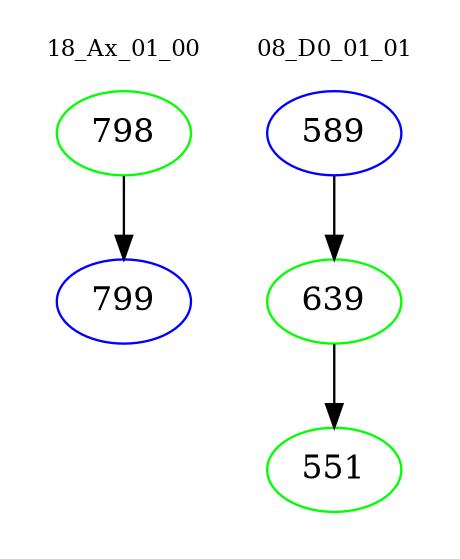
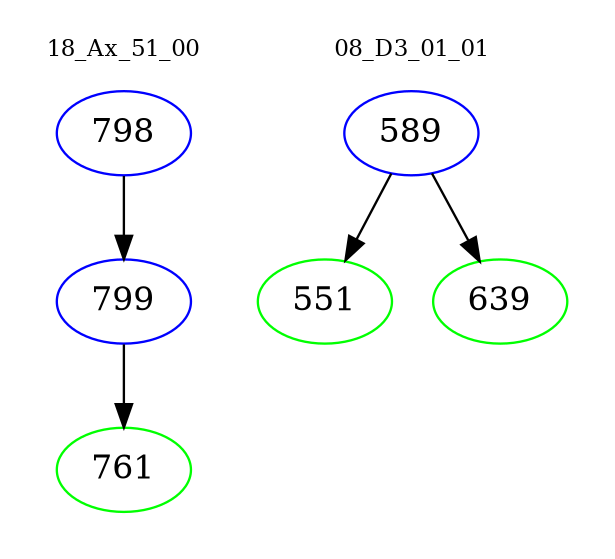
cluster "18_Ax_01_00": label "18_Ax_01_00" -> "18_Ax_51_00"
cluster "08_D0_01_01": label "08_D0_01_01" -> "08_D3_01_01"
node "798": color green -> blue
edge "639" -> "551": now "589" -> "551"
node "761": added
